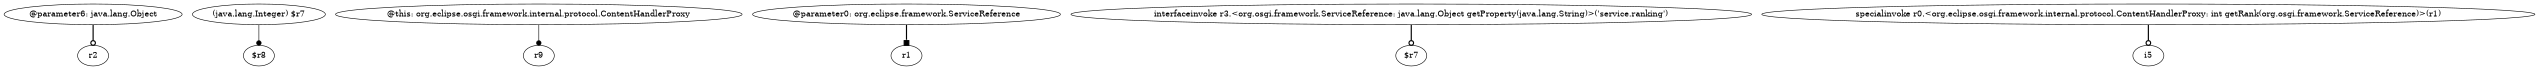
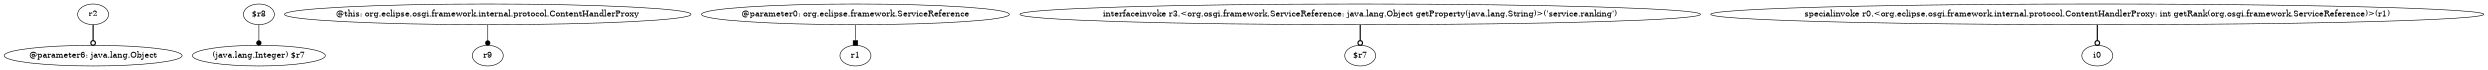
edge "@parameter0: org.eclipse.framework.ServiceReference" -> "r1": style bold -> solid
edge "@parameter6: java.lang.Object" -> "r2": reversed
edge "(java.lang.Integer) $r7" -> "$r8": reversed
node "i5": label "i5" -> "i0"
